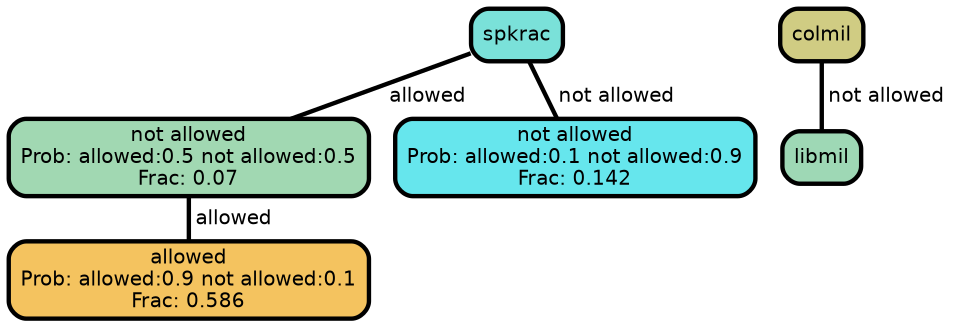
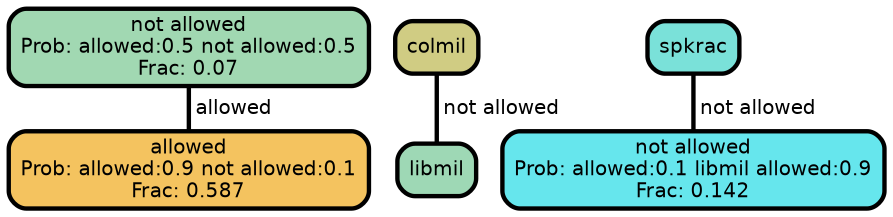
edge "spkrac" -- "not allowed Prob: allowed:0.5 not allowed:0.5 Frac: 0.07": removed, label "allowed"
node "not allowed Prob: allowed:0.1 not allowed:0.9 Frac: 0.142": label "not allowed Prob: allowed:0.1 not allowed:0.9 Frac: 0.142" -> "not allowed Prob: allowed:0.1 libmil allowed:0.9 Frac: 0.142"
node "allowed Prob: allowed:0.9 not allowed:0.1 Frac: 0.586": label "allowed Prob: allowed:0.9 not allowed:0.1 Frac: 0.586" -> "allowed Prob: allowed:0.9 not allowed:0.1 Frac: 0.587"
